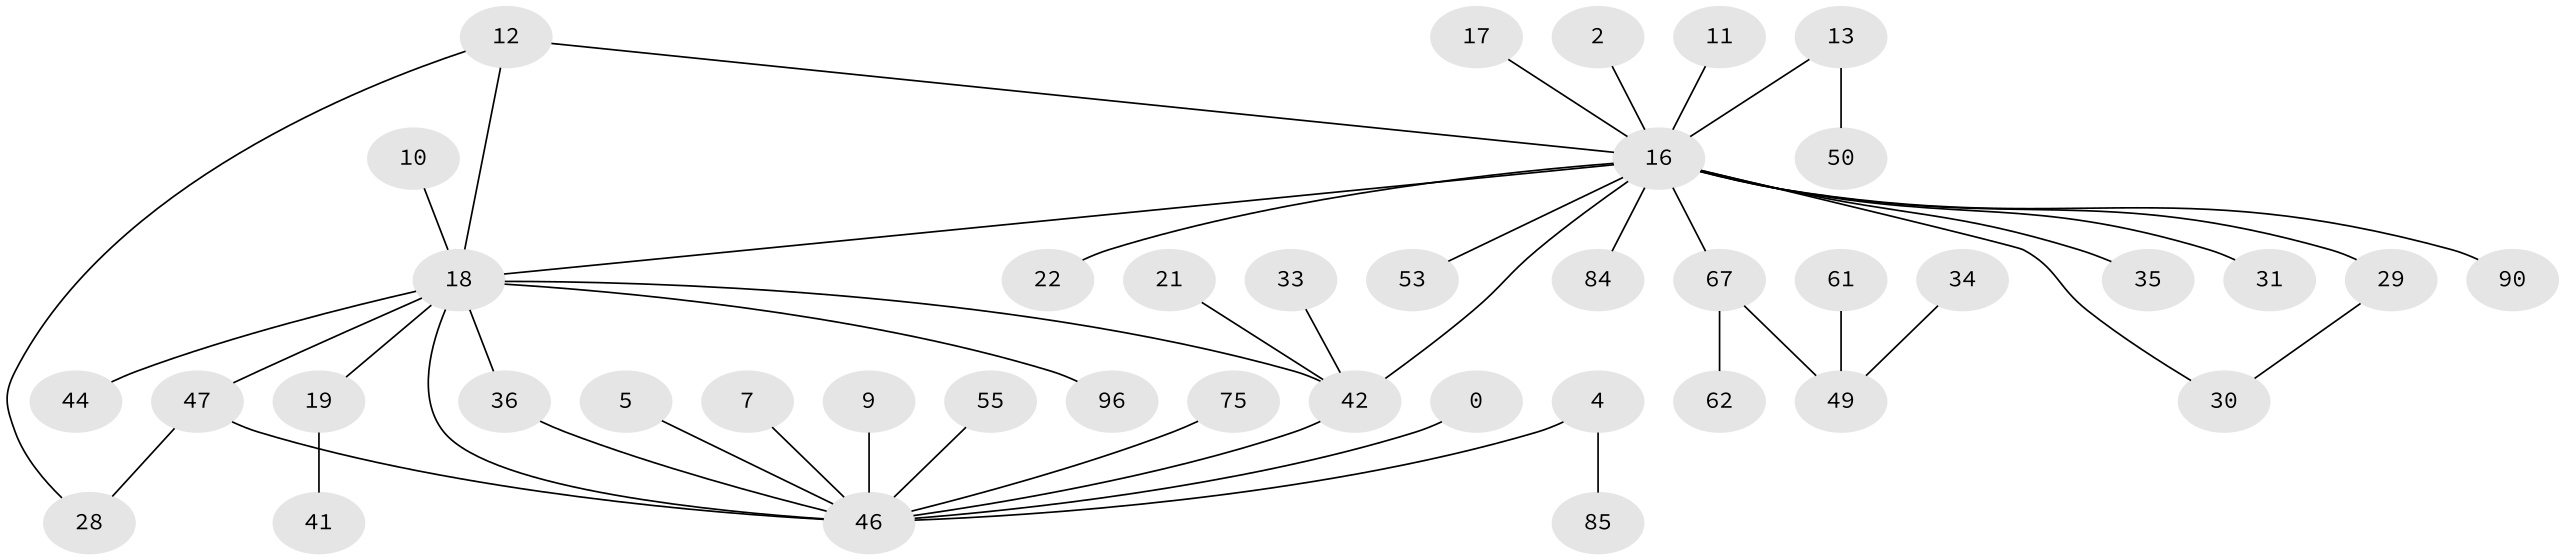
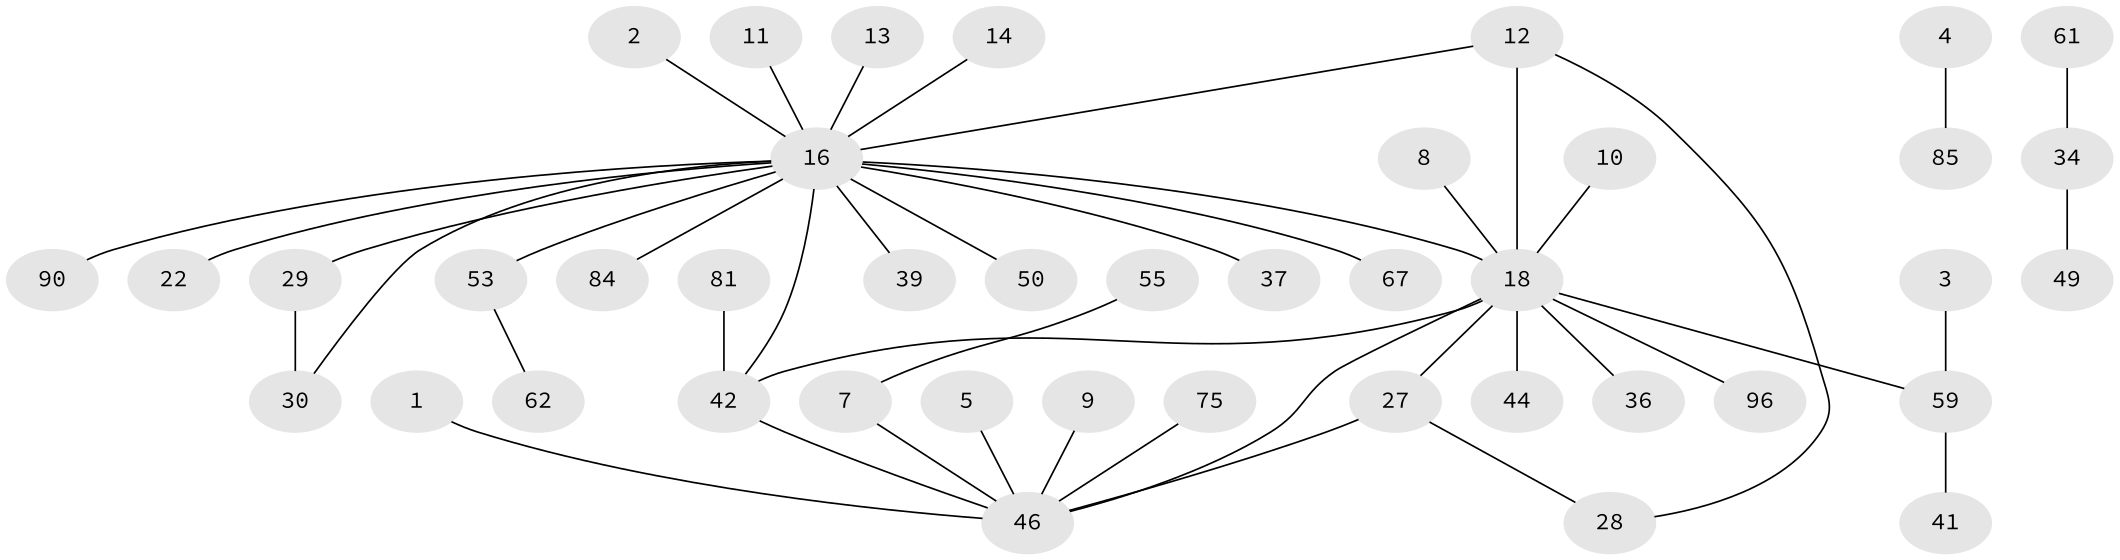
node "17": label "17" -> "14"
edge "13" -- "50": now "16" -- "50"
node "8": added
node "21": label "21" -> "81"
node "33": removed
node "3": added
node "35": label "35" -> "39"
node "31": label "31" -> "37"
edge "67" -- "62": now "53" -- "62"
edge "67" -- "49": removed
edge "61" -- "49": now "61" -- "34"
node "47": label "47" -> "27"
node "19": label "19" -> "59"
node "0": label "0" -> "1"
edge "55" -- "46": now "55" -- "7"
edge "36" -- "46": removed
edge "4" -- "46": removed
